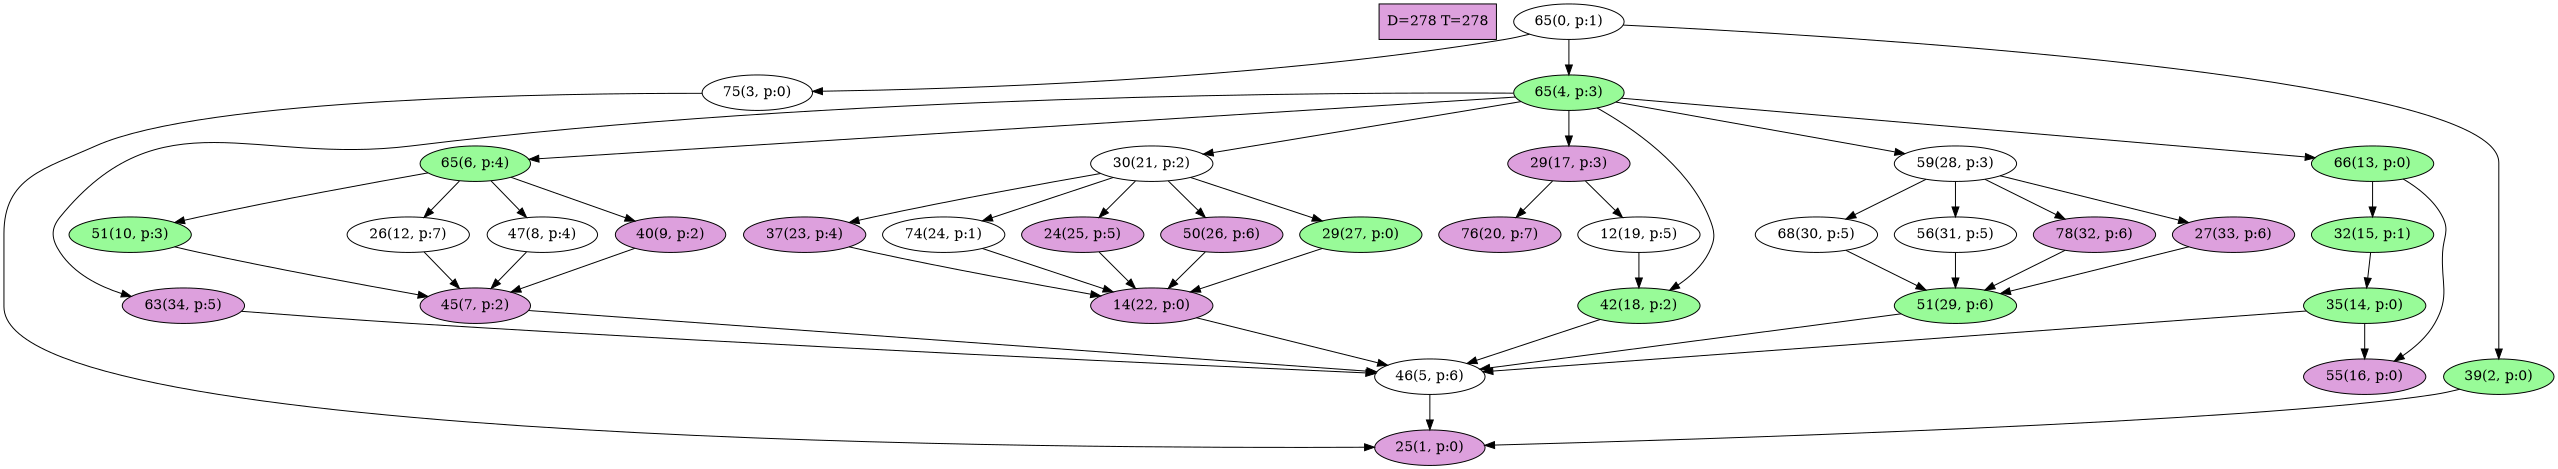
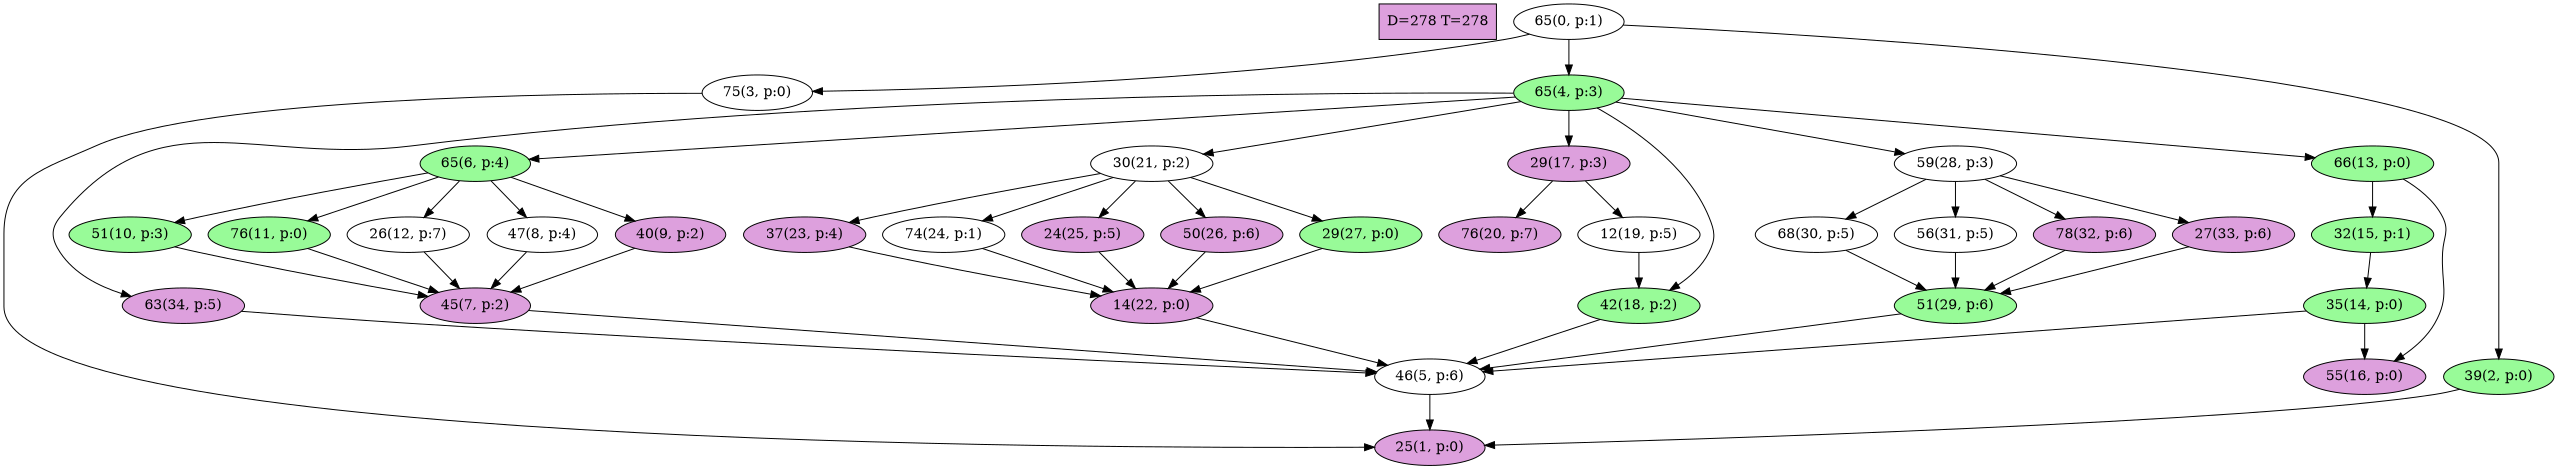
node "76(11, p:0)": added
